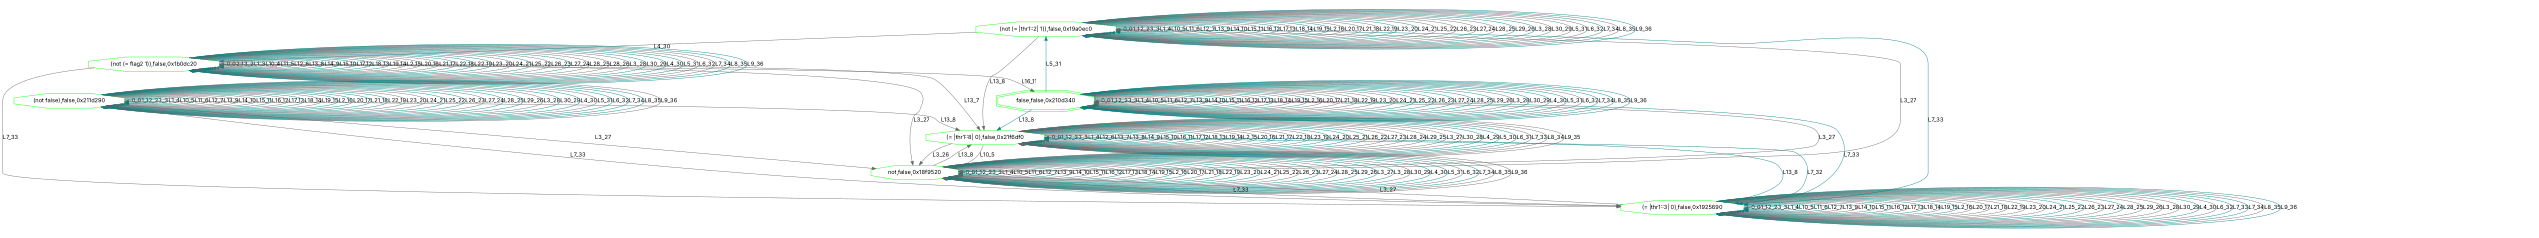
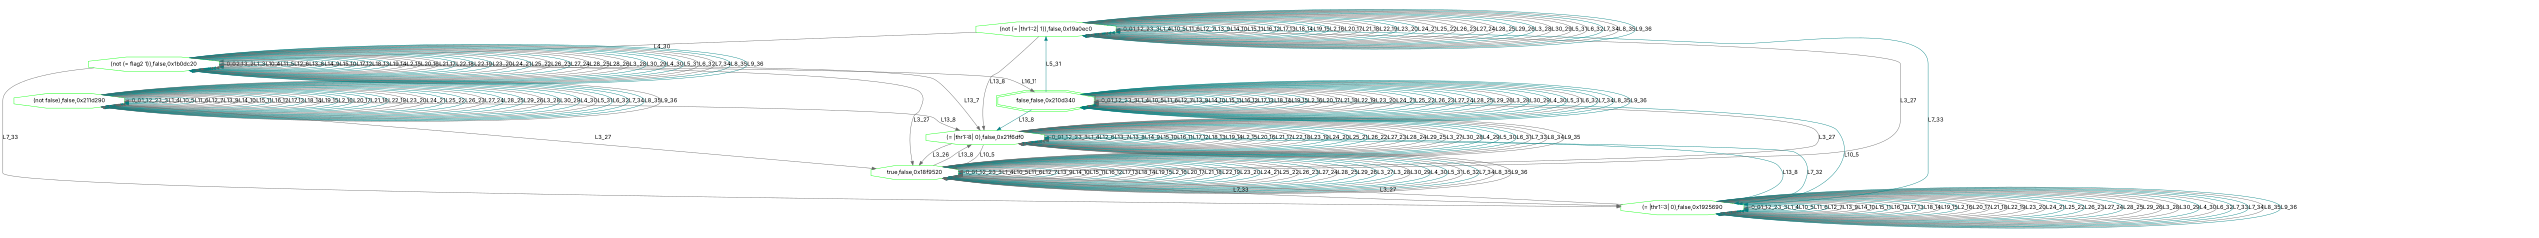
edge "false,false,0x210d340" -> "(= |thr1::3| 0),false,0x1925690": label "L7_33" -> "L10_5"
node "not,false,0x18f9520": label "not,false,0x18f9520" -> "true,false,0x18f9520"
edge "(not false),false,0x211d290" -> "(= |thr1::3| 0),false,0x1925690": removed, label "L7_33"
